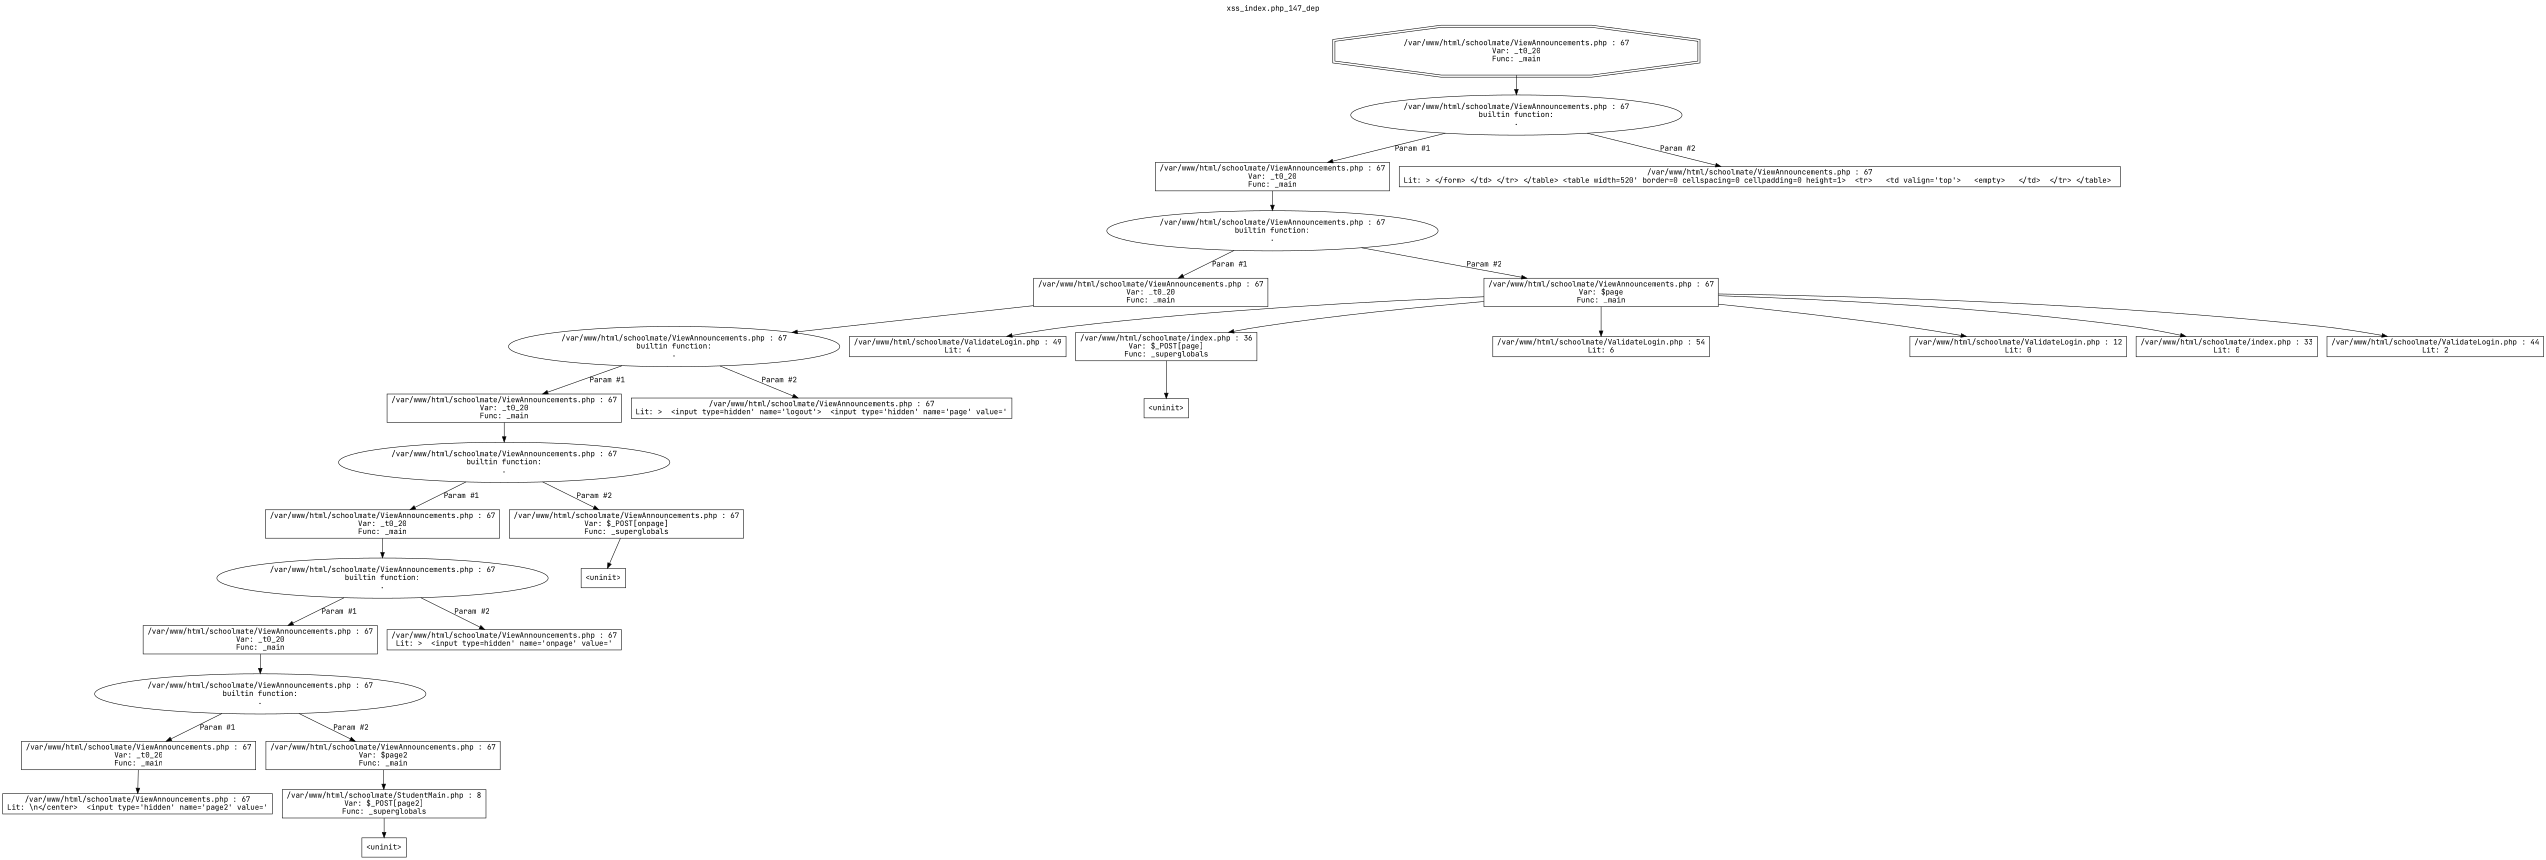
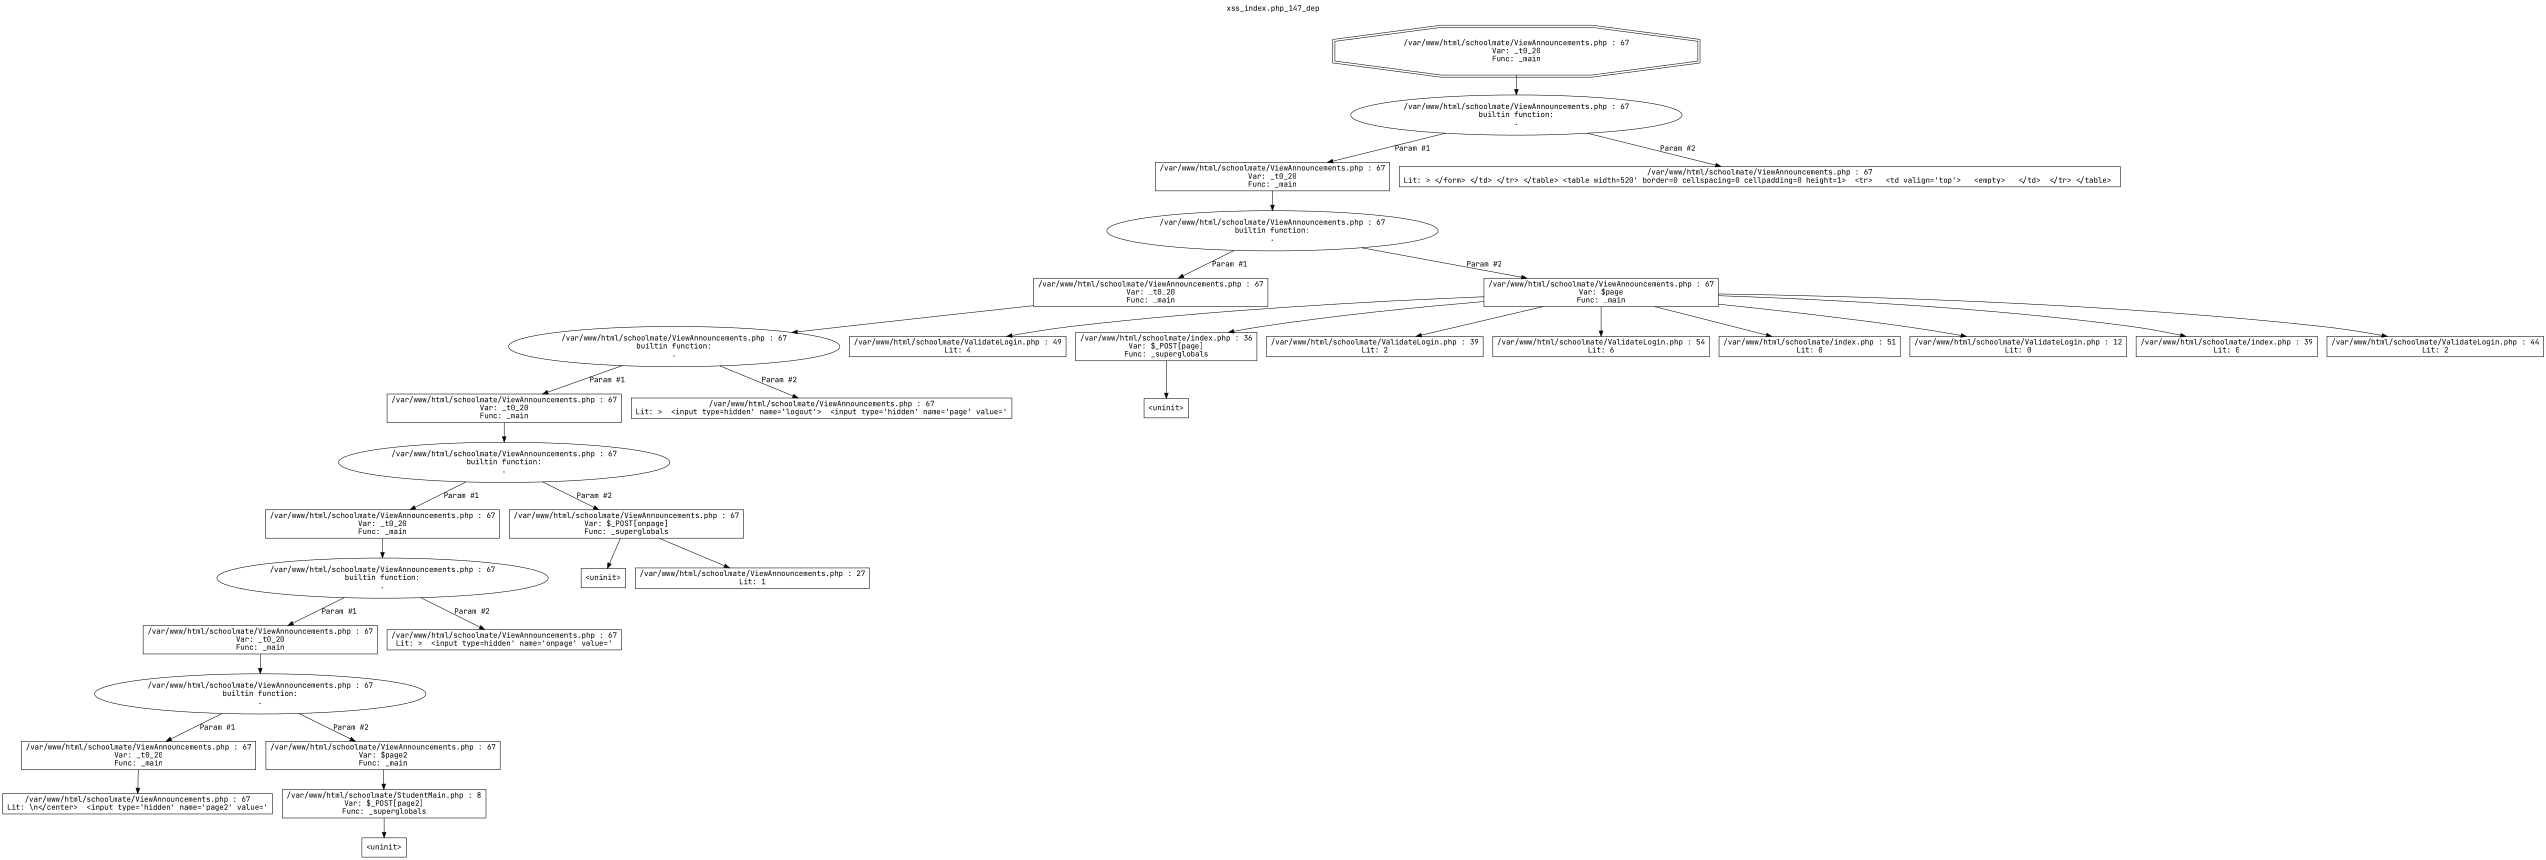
node "/var/www/html/schoolmate/ValidateLogin.php : 39 Lit: 2": added
node "/var/www/html/schoolmate/index.php : 51 Lit: 0": added
node "/var/www/html/schoolmate/index.php : 33 Lit: 0": label "/var/www/html/schoolmate/index.php : 33 Lit: 0" -> "/var/www/html/schoolmate/index.php : 39 Lit: 0"
node "/var/www/html/schoolmate/ViewAnnouncements.php : 27 Lit: 1": added
